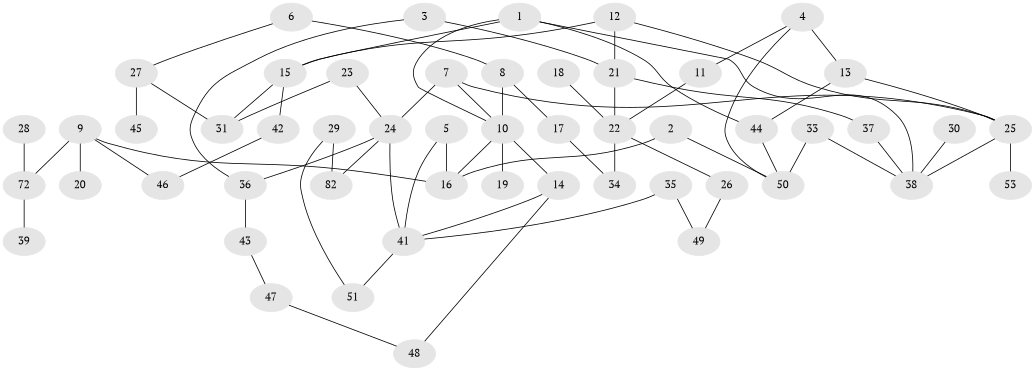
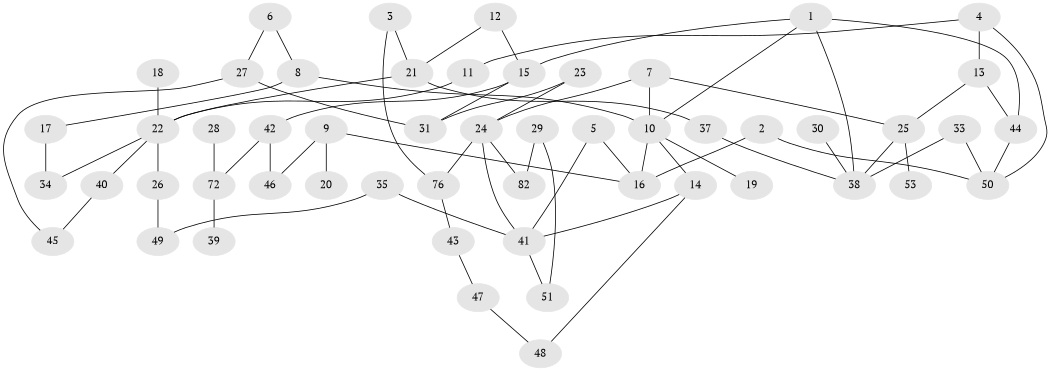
edge "12" -- "25": removed
edge "9" -- "72": now "42" -- "72"
node "40": added
node "36": label "36" -> "76"
